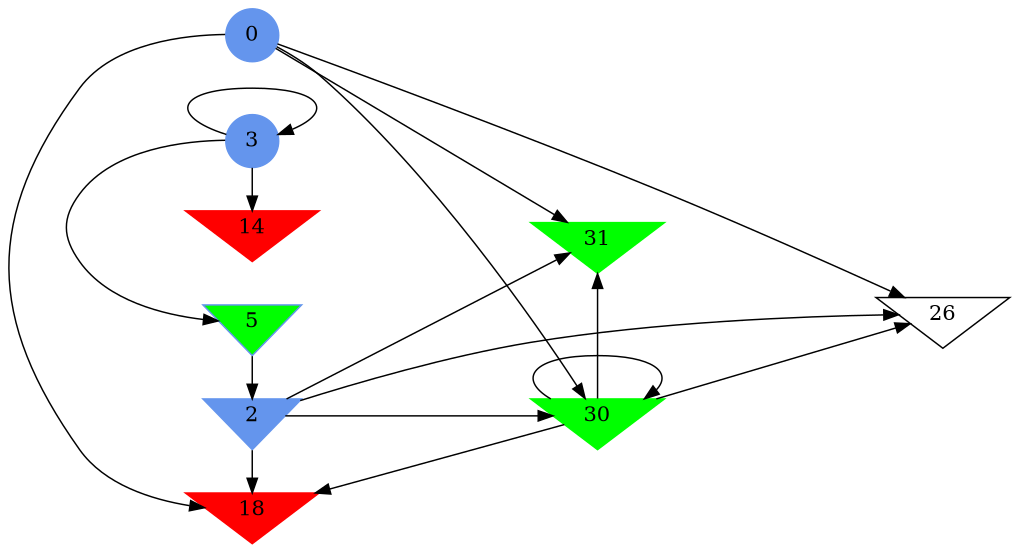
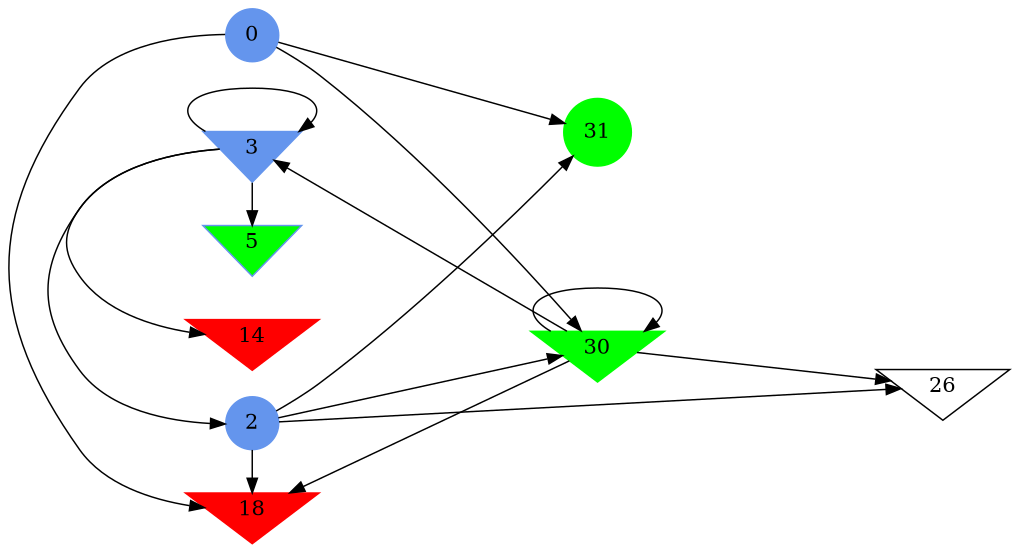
node "3": shape circle -> invtriangle
edge "0" -> "26": removed
node "31": shape invtriangle -> circle
edge "30" -> "31": now "30" -> "3"
edge "5" -> "2": now "3" -> "2"
node "2": shape invtriangle -> circle
